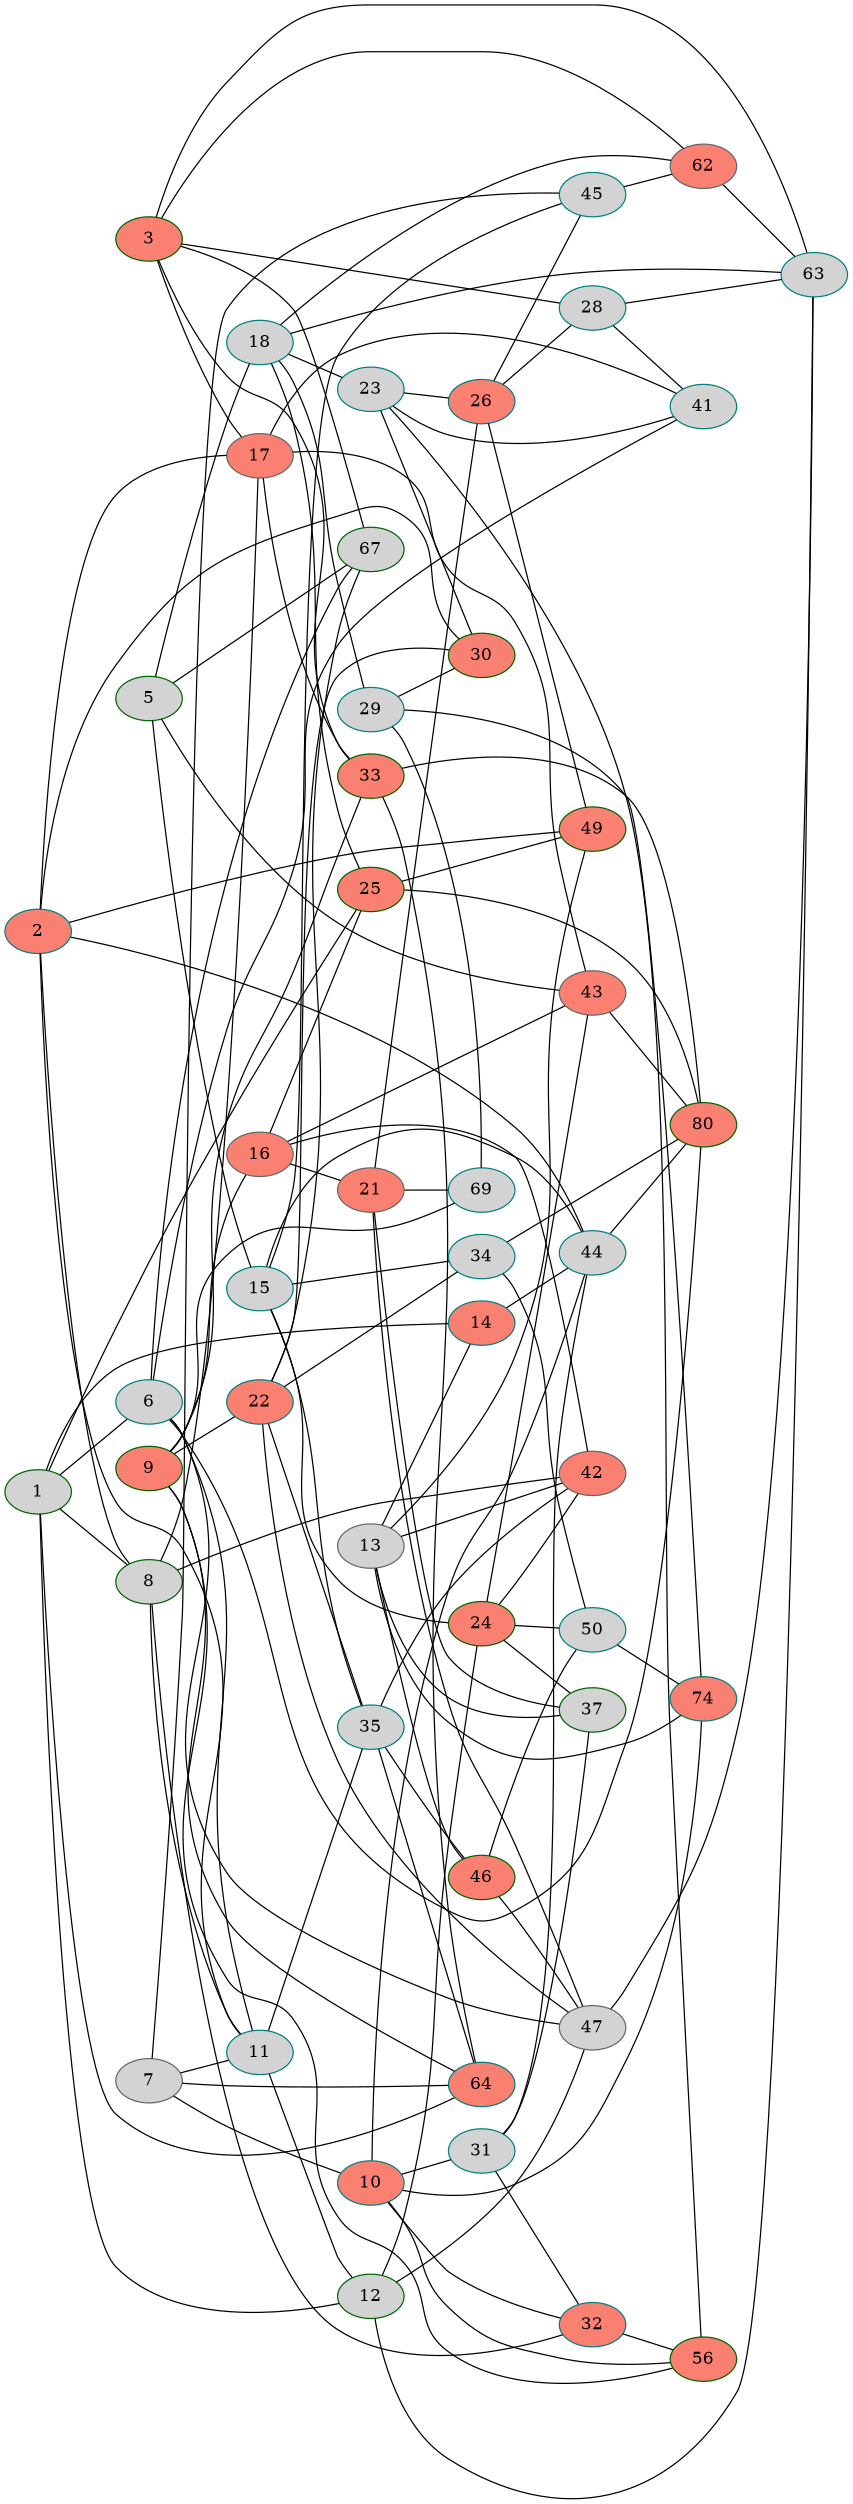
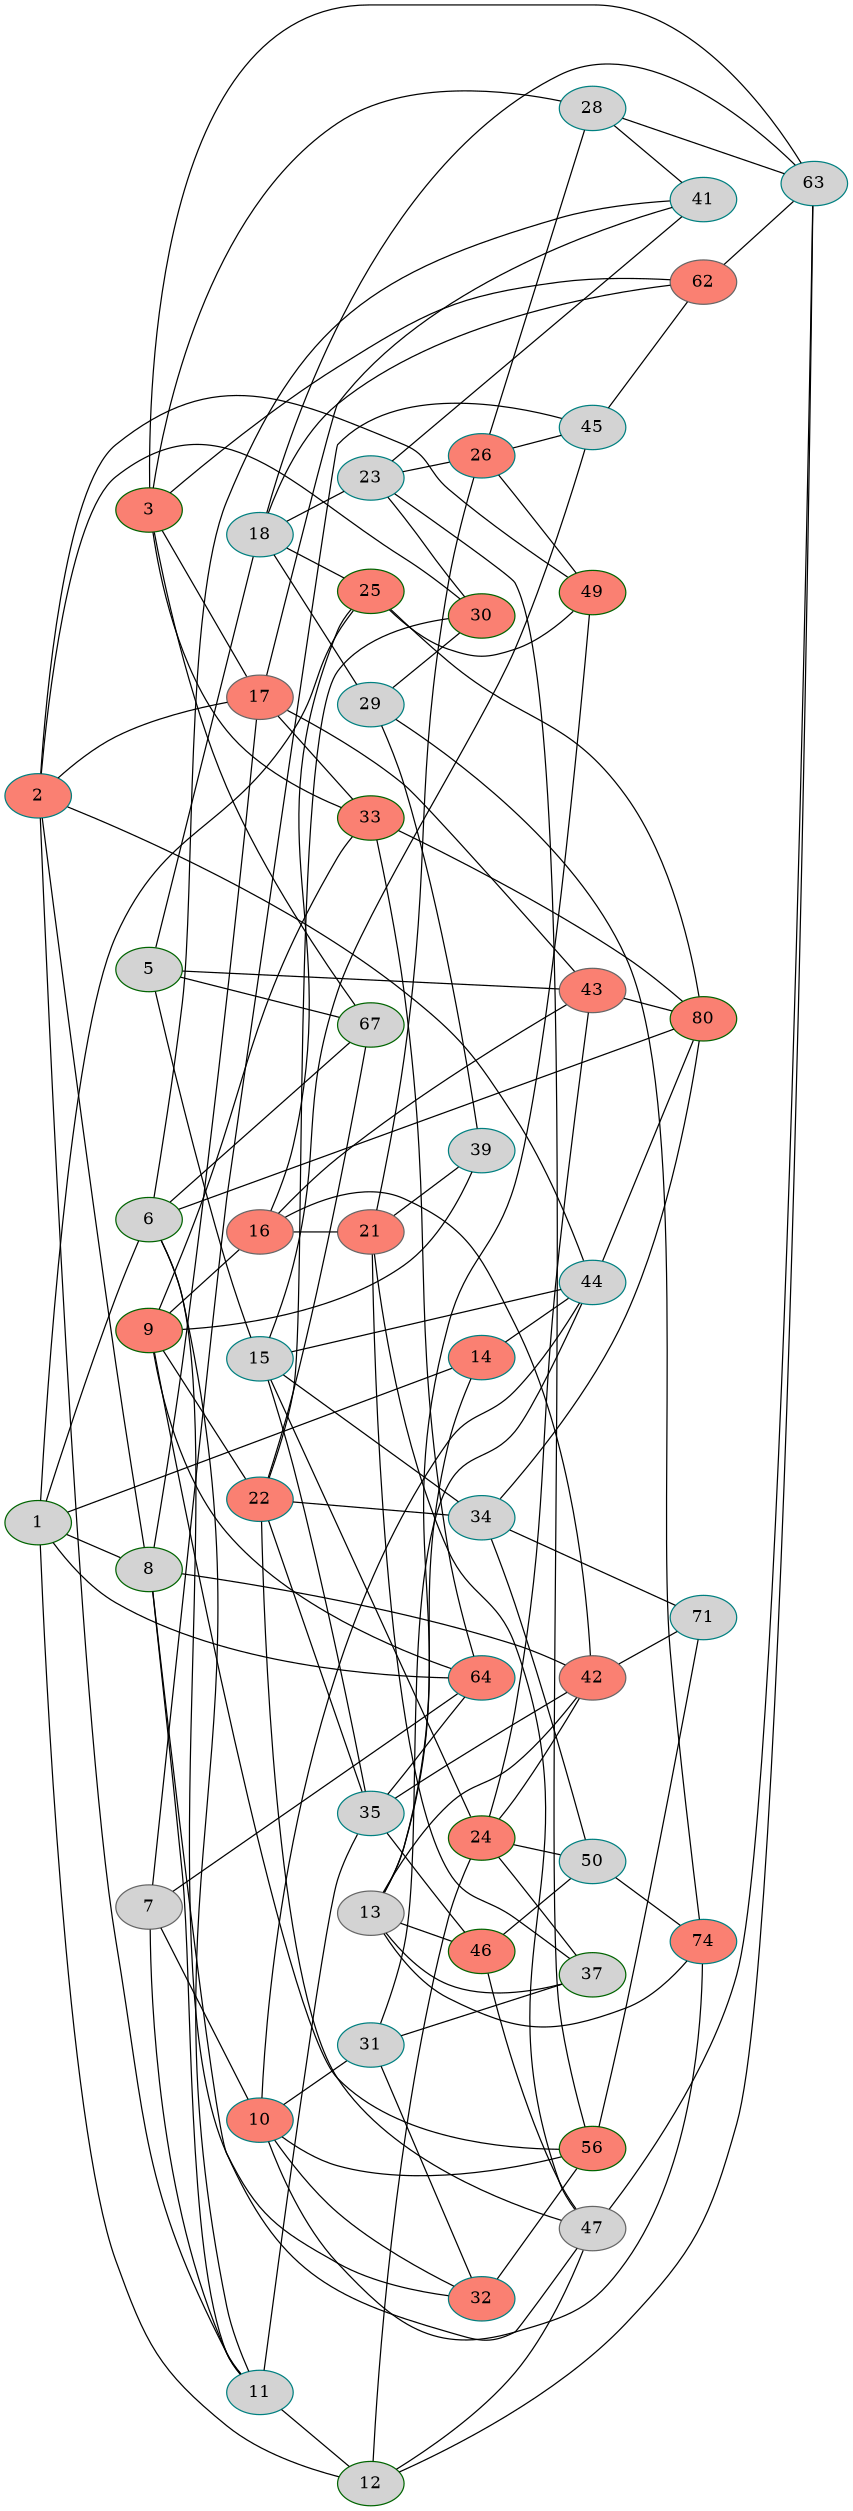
node "69": label "69" -> "39"
node "6": color teal -> darkgreen
node "71": added
